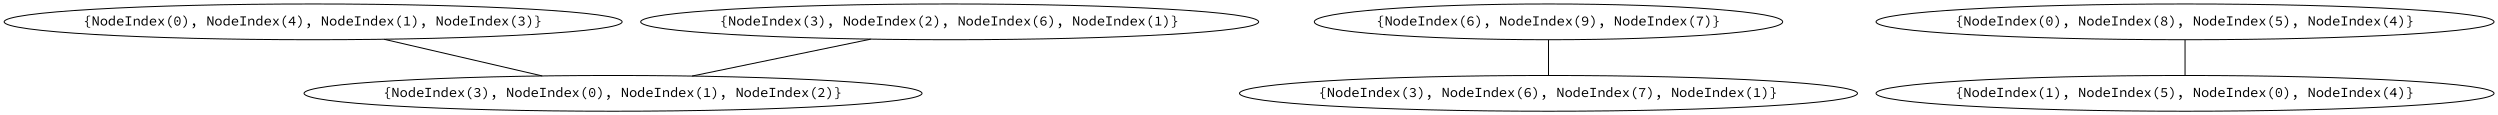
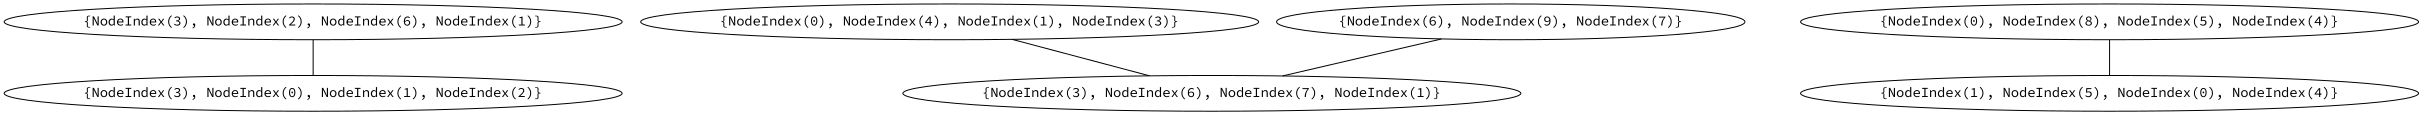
edge "{NodeIndex(0), NodeIndex(4), NodeIndex(1), NodeIndex(3)}" -- "{NodeIndex(3), NodeIndex(0), NodeIndex(1), NodeIndex(2)}": now "{NodeIndex(0), NodeIndex(4), NodeIndex(1), NodeIndex(3)}" -- "{NodeIndex(3), NodeIndex(6), NodeIndex(7), NodeIndex(1)}"
